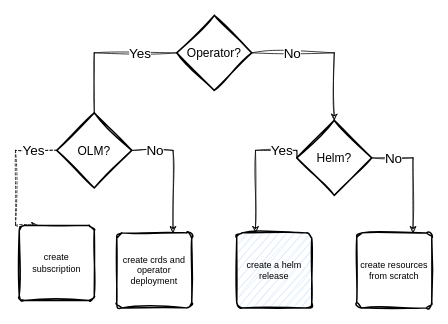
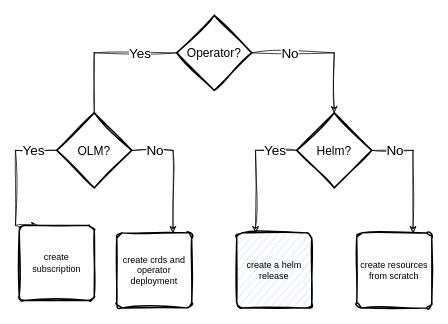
node "Helm?": moved (334, 158) -> (334, 150)
edge "OLM?" -> "create subscription": style dashed -> solid
